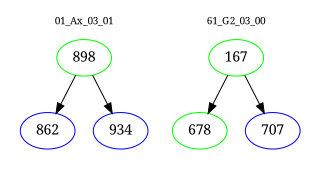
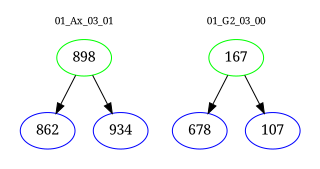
cluster "61_G2_03_00": label "61_G2_03_00" -> "01_G2_03_00"
node "678": color green -> blue
node "707": label "707" -> "107"
